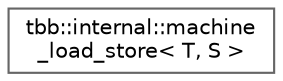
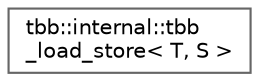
node "tbb::internal::machine _load_store< T, S >": label "tbb::internal::machine _load_store< T, S >" -> "tbb::internal::tbb _load_store< T, S >"
